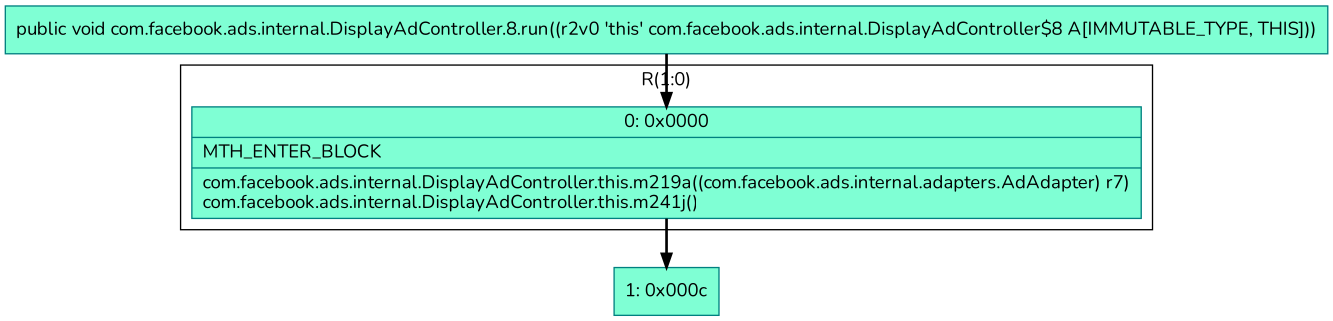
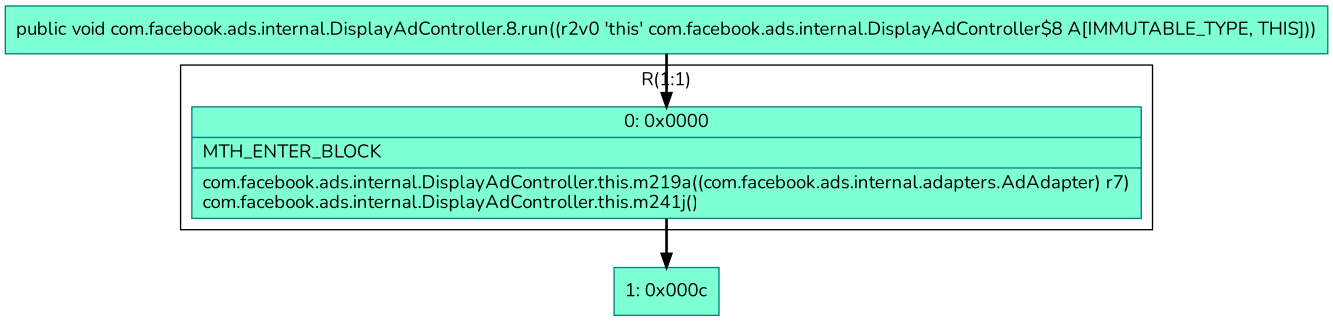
cluster "R(1:0)": label "R(1:0)" -> "R(1:1)"
